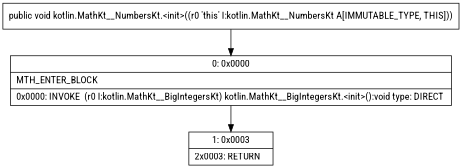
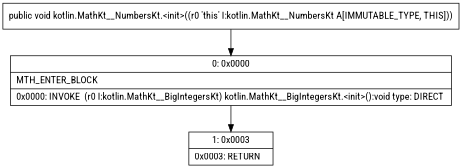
node "1: 0x0003": text "2x0003: RETURN" -> "0x0003: RETURN"
